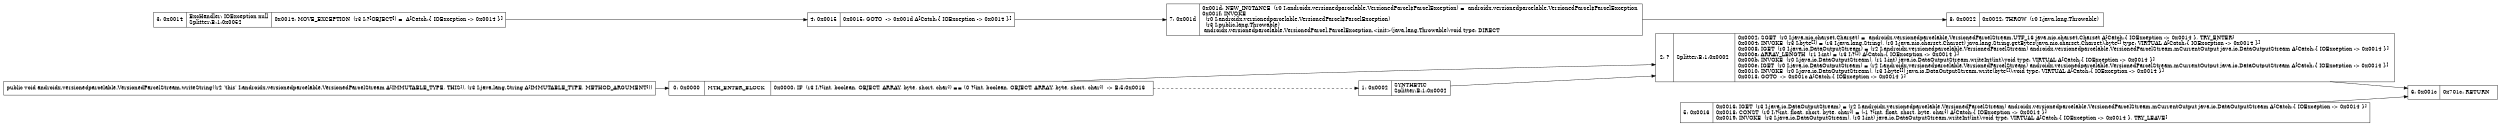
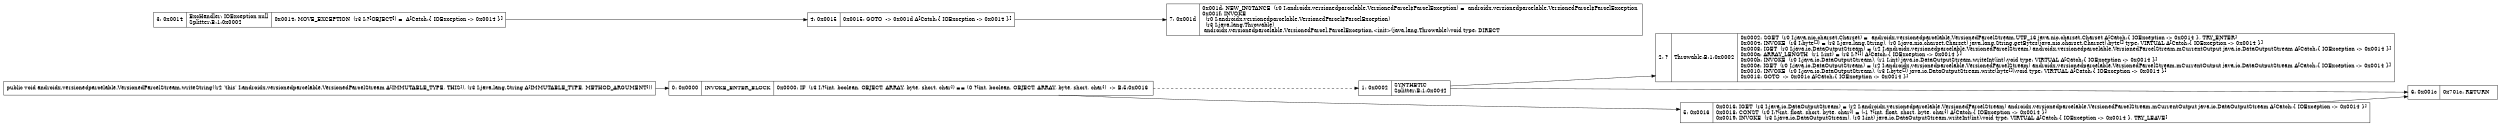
node "8: 0x0022": removed
node "3: 0x0014": text "Splitter:B:1:0x0052" -> "Splitter:B:1:0x0002"
node "7: 0x001d": text "(r3 I:public.lang.Throwable)" -> "(r3 I:java.lang.Throwable)"
node "2: ?": text "Splitter:B:1:0x0002" -> "Throwable:B:1:0x0002"
edge "0: 0x0000" -> "2: ?": now "0: 0x0000" -> "5: 0x0016"
edge "2: ?" -> "6: 0x001c": now "1: 0x0002" -> "6: 0x001c"
node "0: 0x0000": text "MTH_ENTER_BLOCK" -> "INVOKE_ENTER_BLOCK"
node "1: 0x0002": text "Splitter:B:1:0x0002" -> "Splitter:B:1:0x0042"
